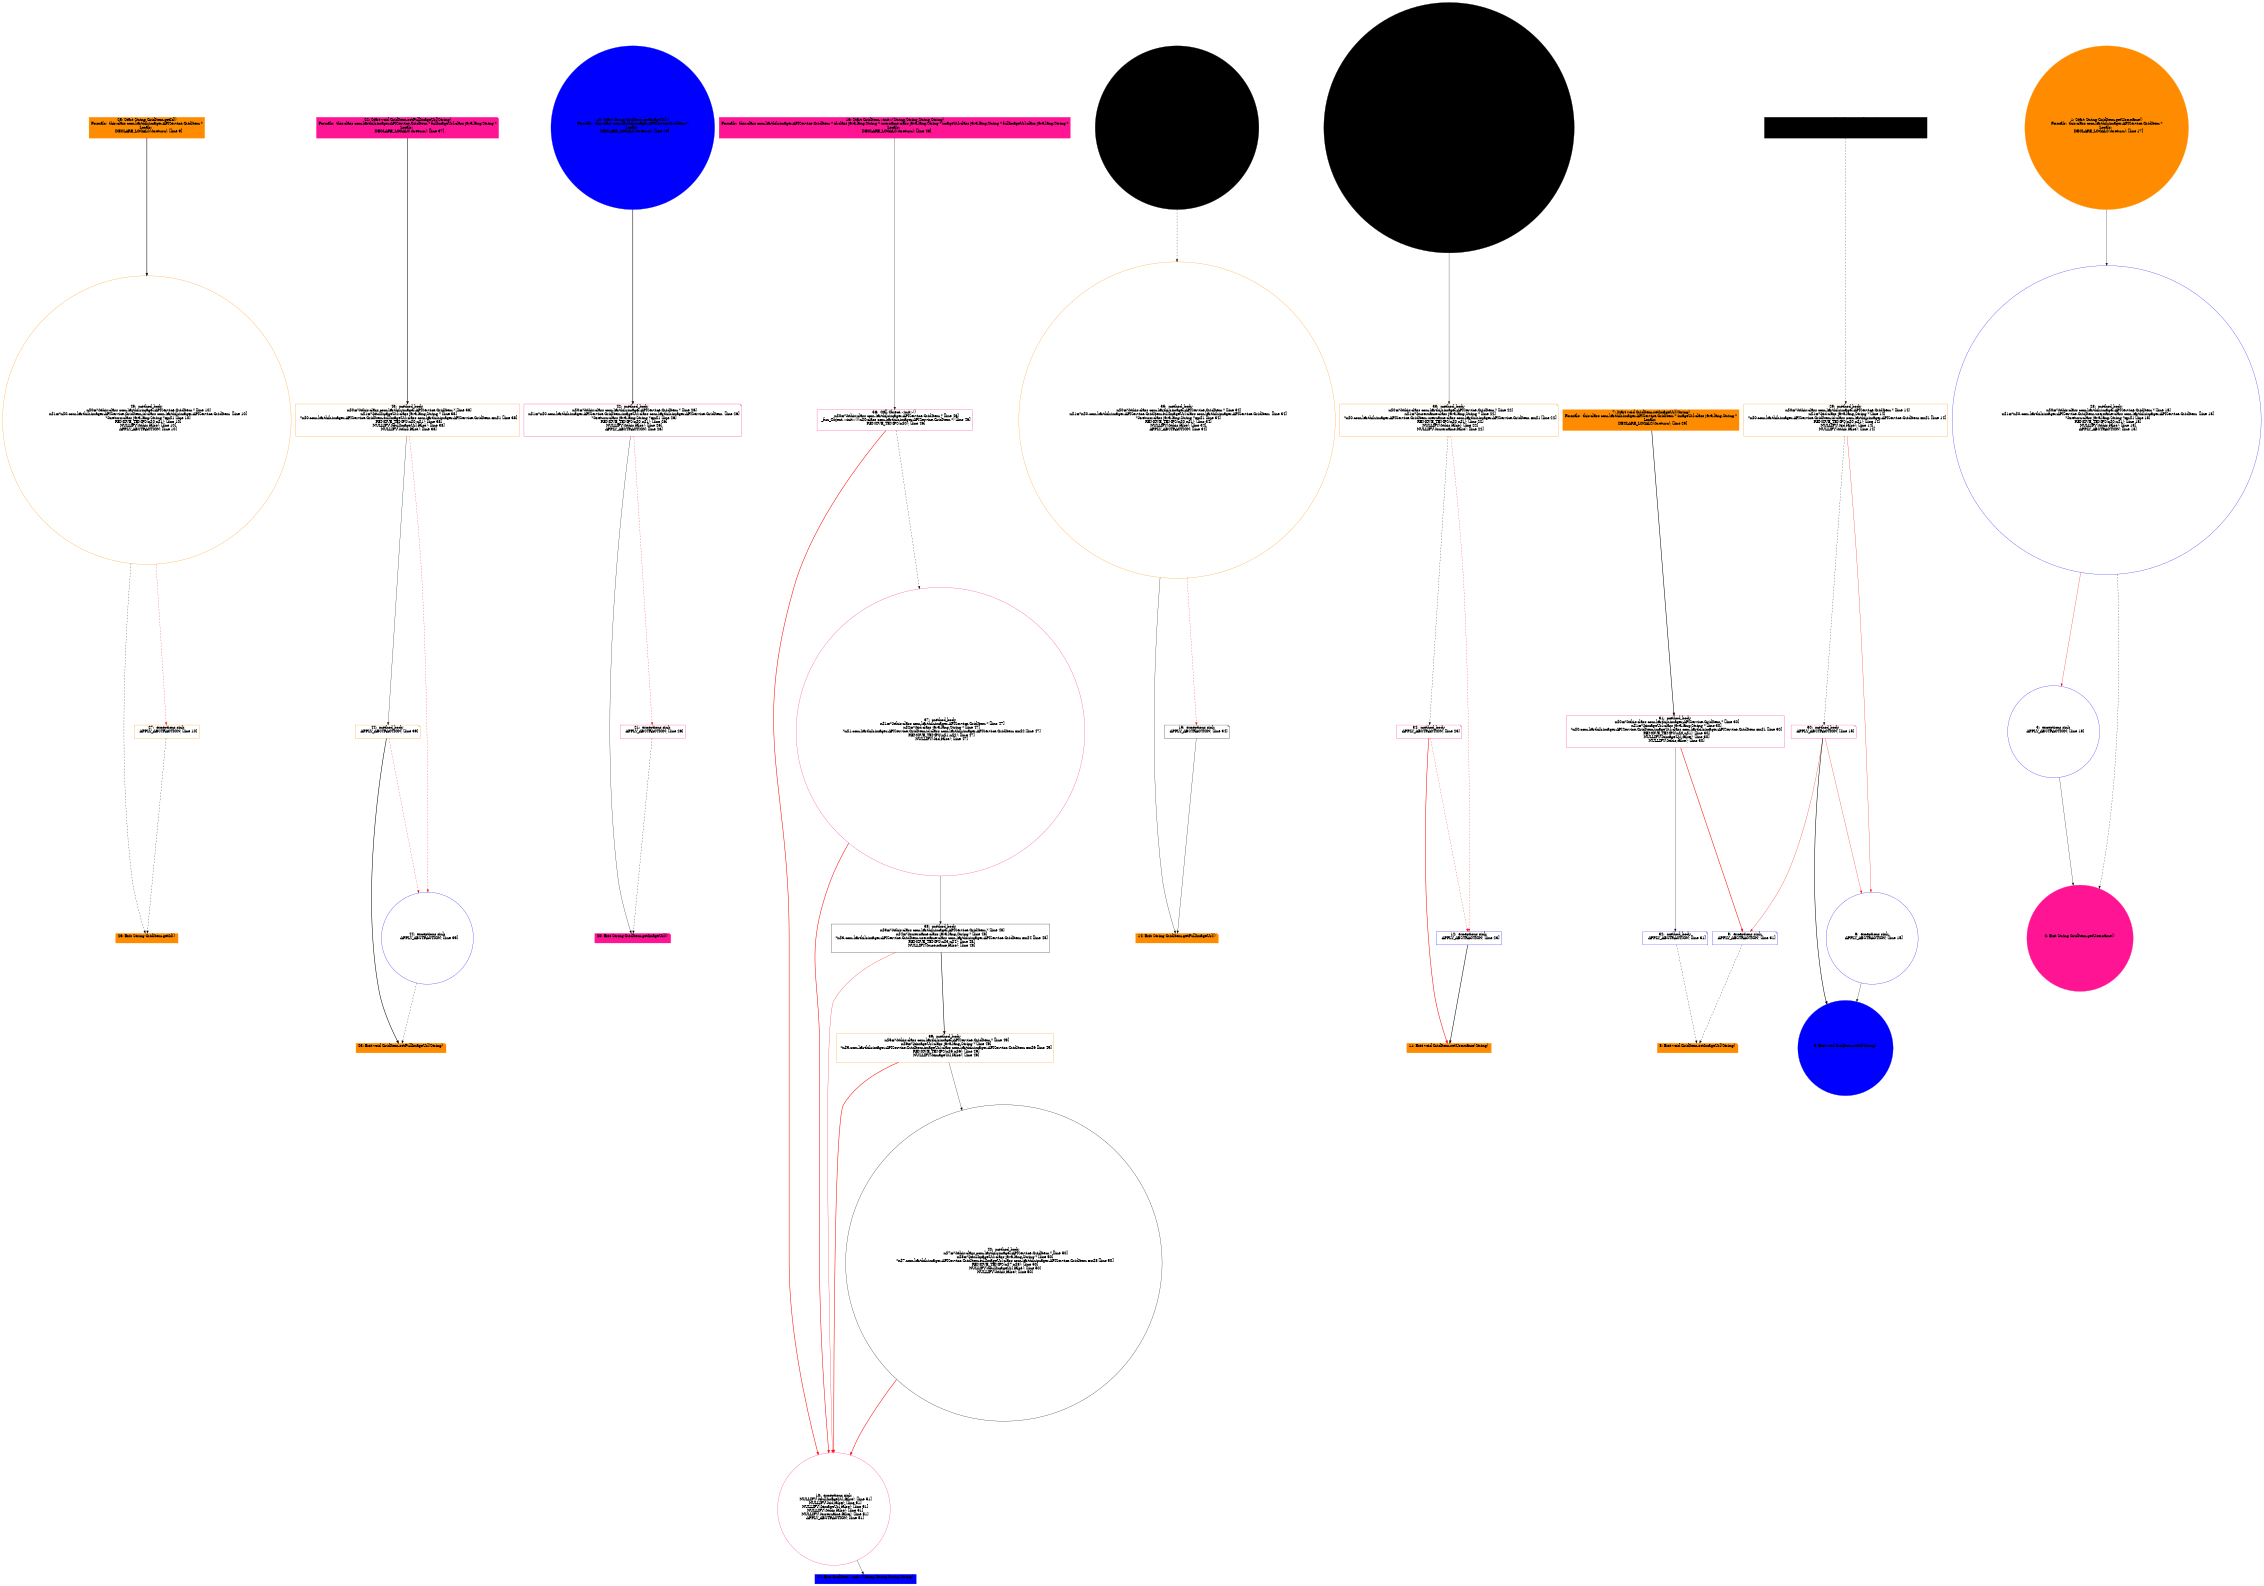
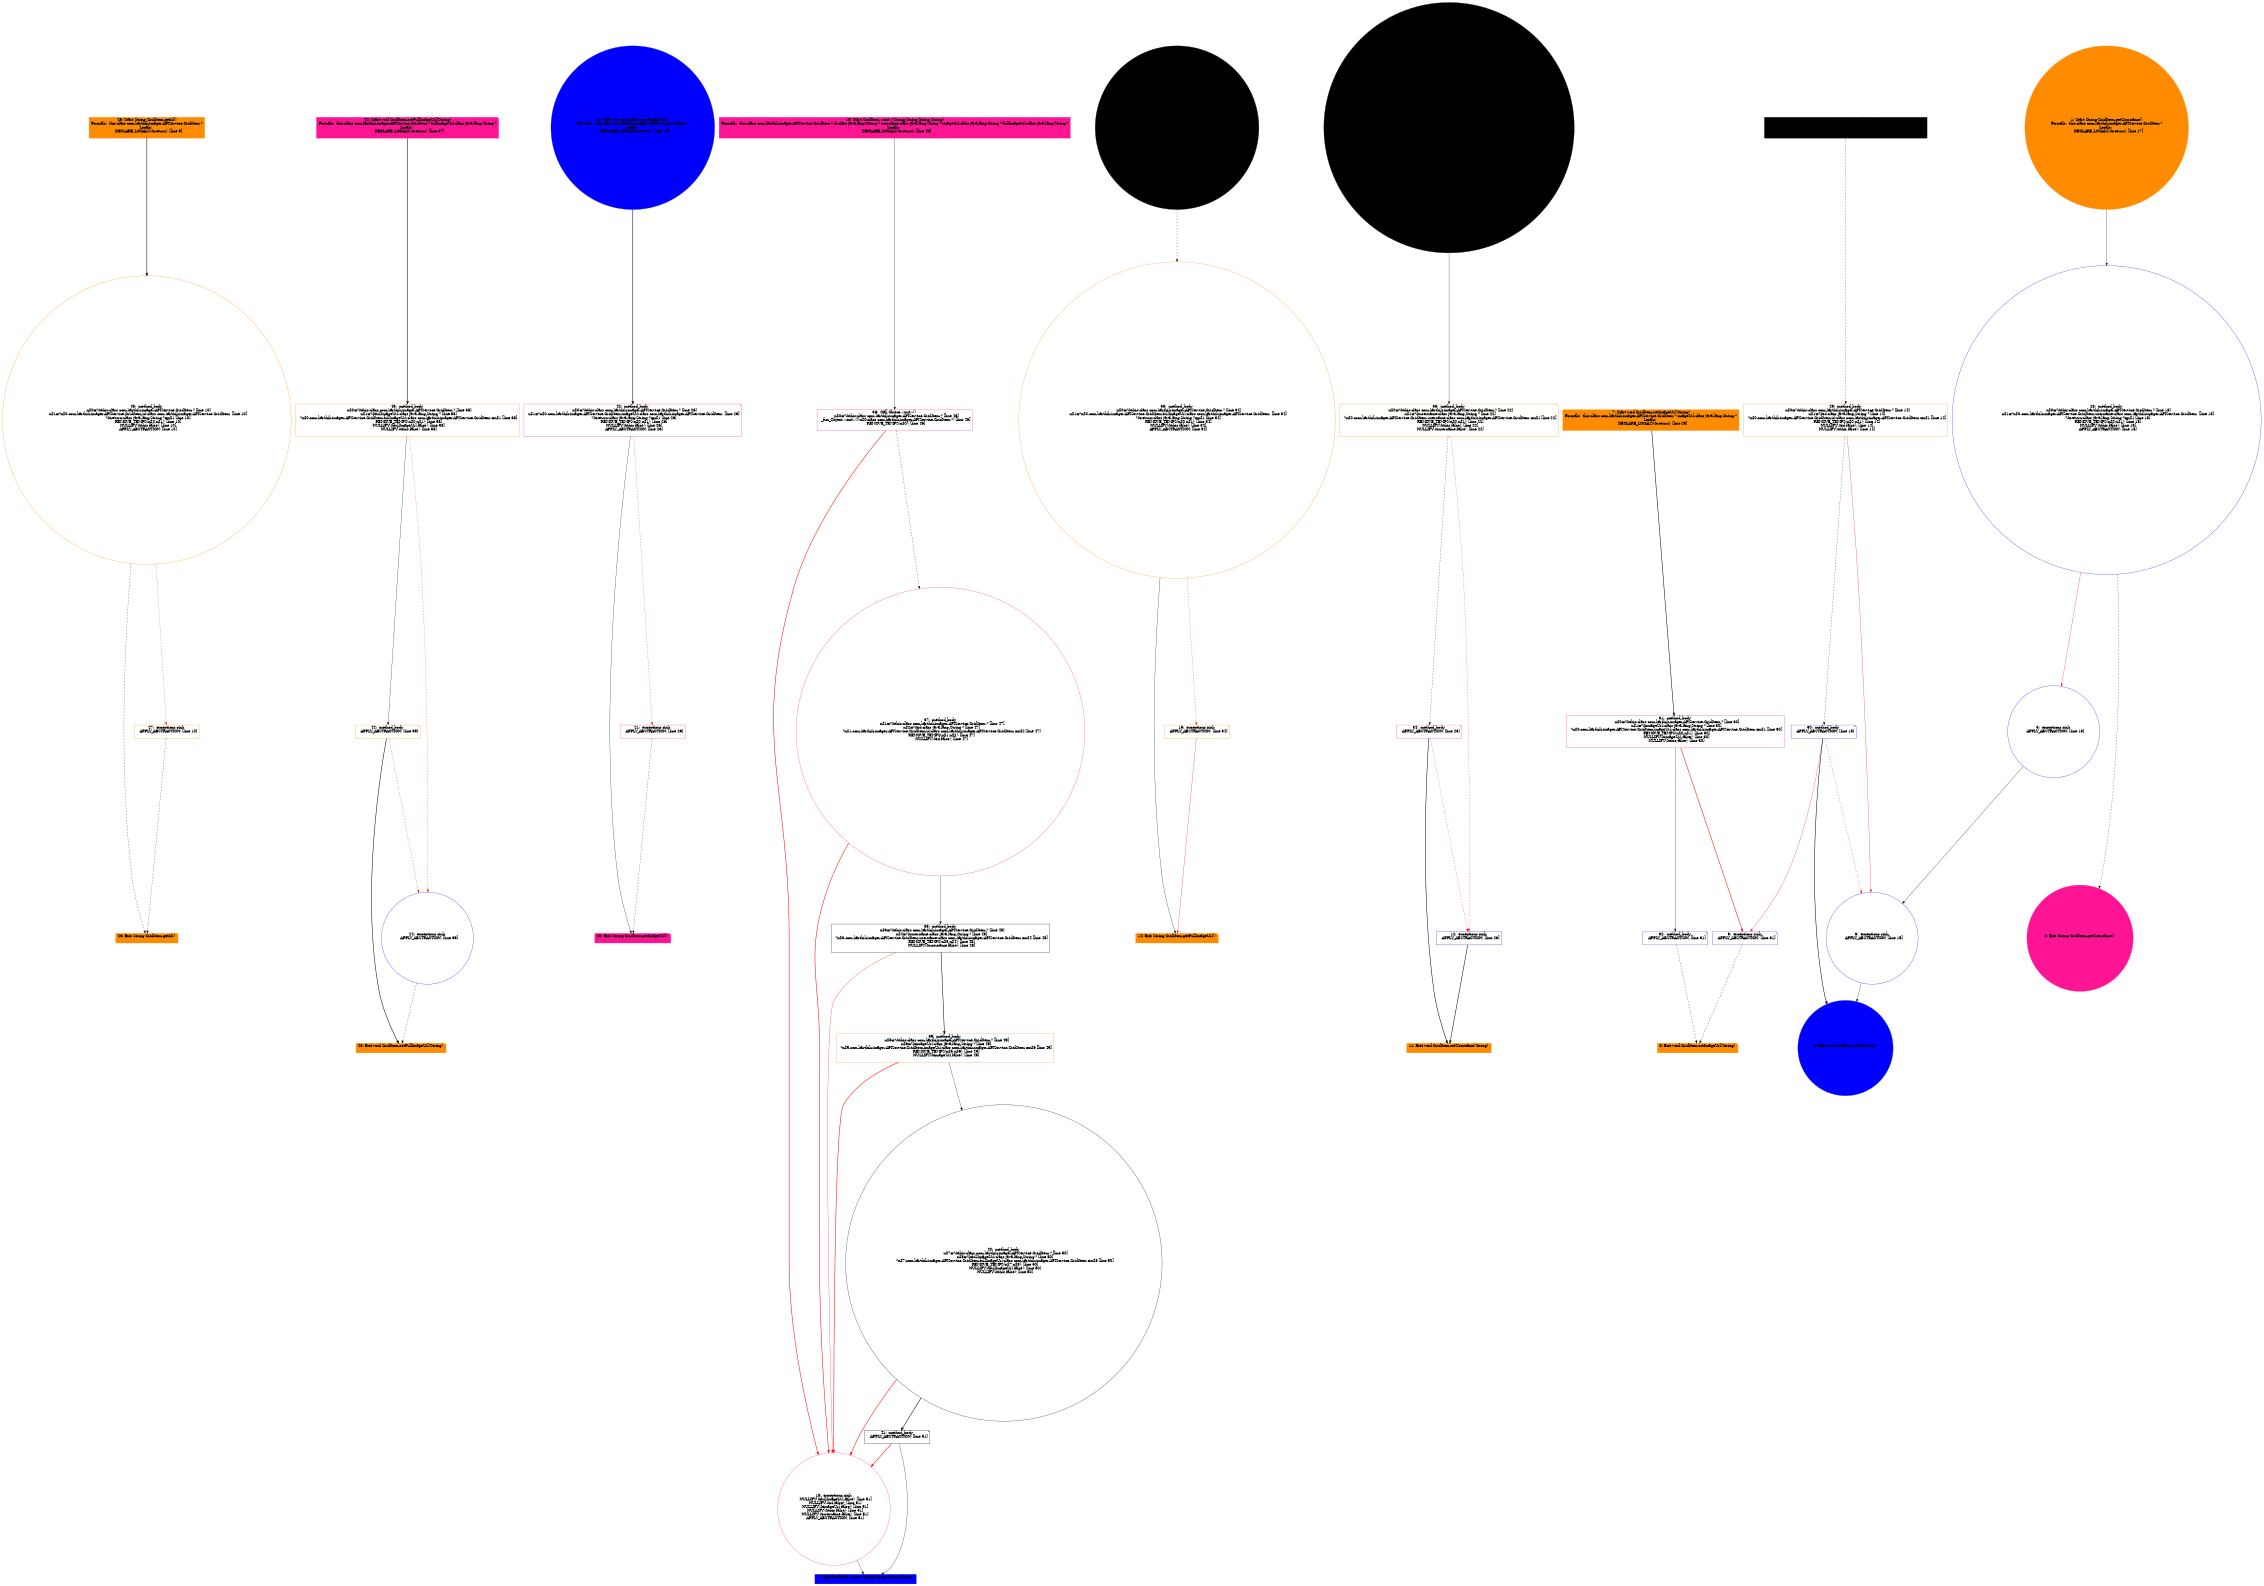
node "15:  exceptions sink APPLY_ABSTRACTION; [line 34]": color black -> darkorange
node "30:  method_body APPLY_ABSTRACTION; [line 15]": color deeppink -> blue
edge "30:  method_body APPLY_ABSTRACTION; [line 15]" -> "6:  exceptions sink APPLY_ABSTRACTION; [line 15]": style solid -> dashed
edge "3:  exceptions sink APPLY_ABSTRACTION; [line 18]" -> "2: Exit String GridItem.getUsername()": now "3:  exceptions sink APPLY_ABSTRACTION; [line 18]" -> "6:  exceptions sink APPLY_ABSTRACTION; [line 15]"
edge "15:  exceptions sink APPLY_ABSTRACTION; [line 34]" -> "14: Exit String GridItem.getFullImageUrl()": color black -> red
edge "34:  method_body APPLY_ABSTRACTION; [line 23]" -> "11: Exit void GridItem.setUsername(String)": color red -> black
node "44:  exceptions sink APPLY_ABSTRACTION; [line 39]": label "44:  exceptions sink APPLY_ABSTRACTION; [line 39]" -> "24:  exceptions sink APPLY_ABSTRACTION; [line 39]"
node "41:  method_body APPLY_ABSTRACTION; [line 51]": added
